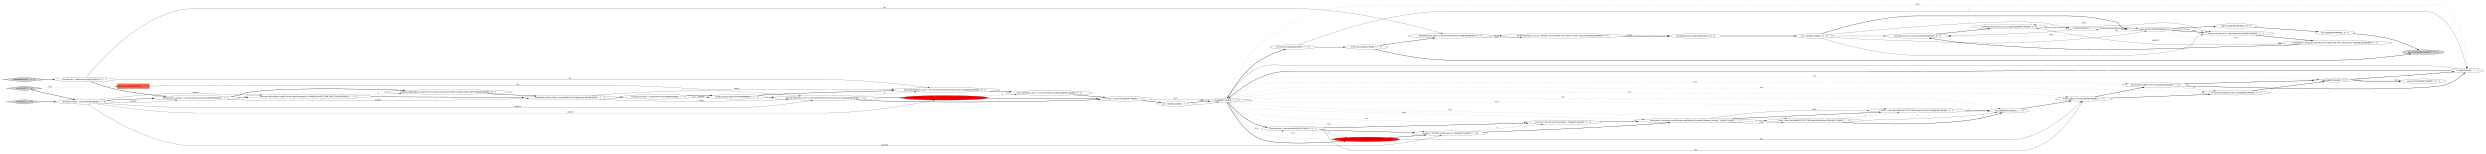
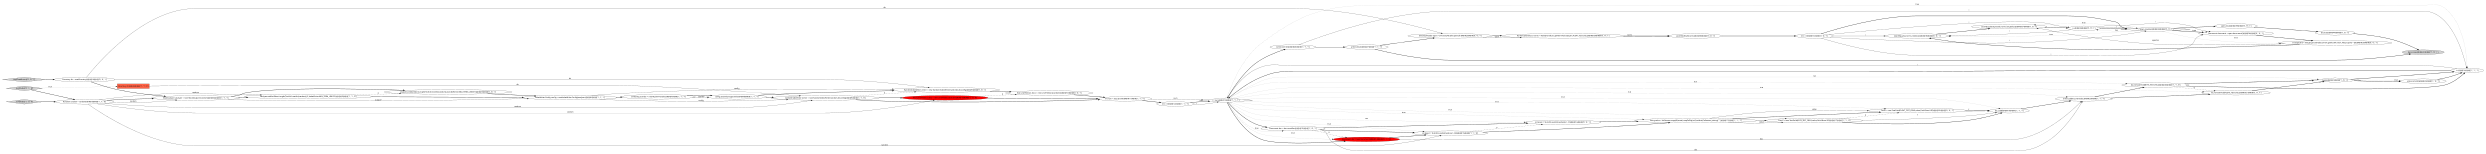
edge "writer.commit()@@@23@@@['1', '0', '1']" -> "i++@@@14@@@['1', '1', '1']": added
